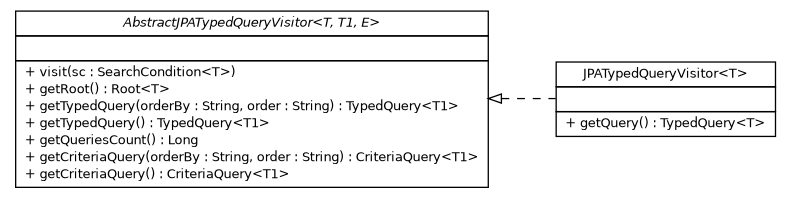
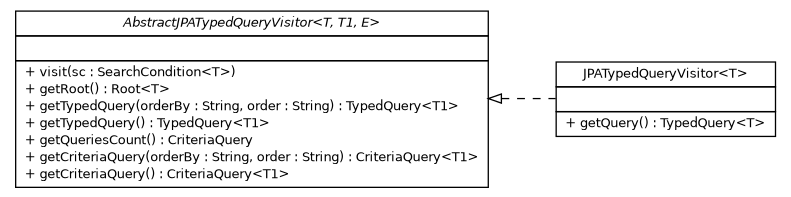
node "AbstractJPATypedQueryVisitor<T, T1, E>": text "+ getQueriesCount() : Long" -> "+ getQueriesCount() : CriteriaQuery"
